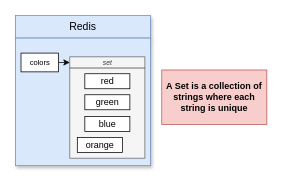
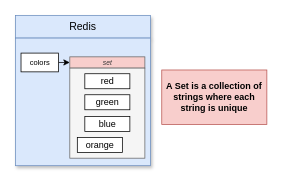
node "set": fillcolor #f5f5f5 -> #f8cecc
